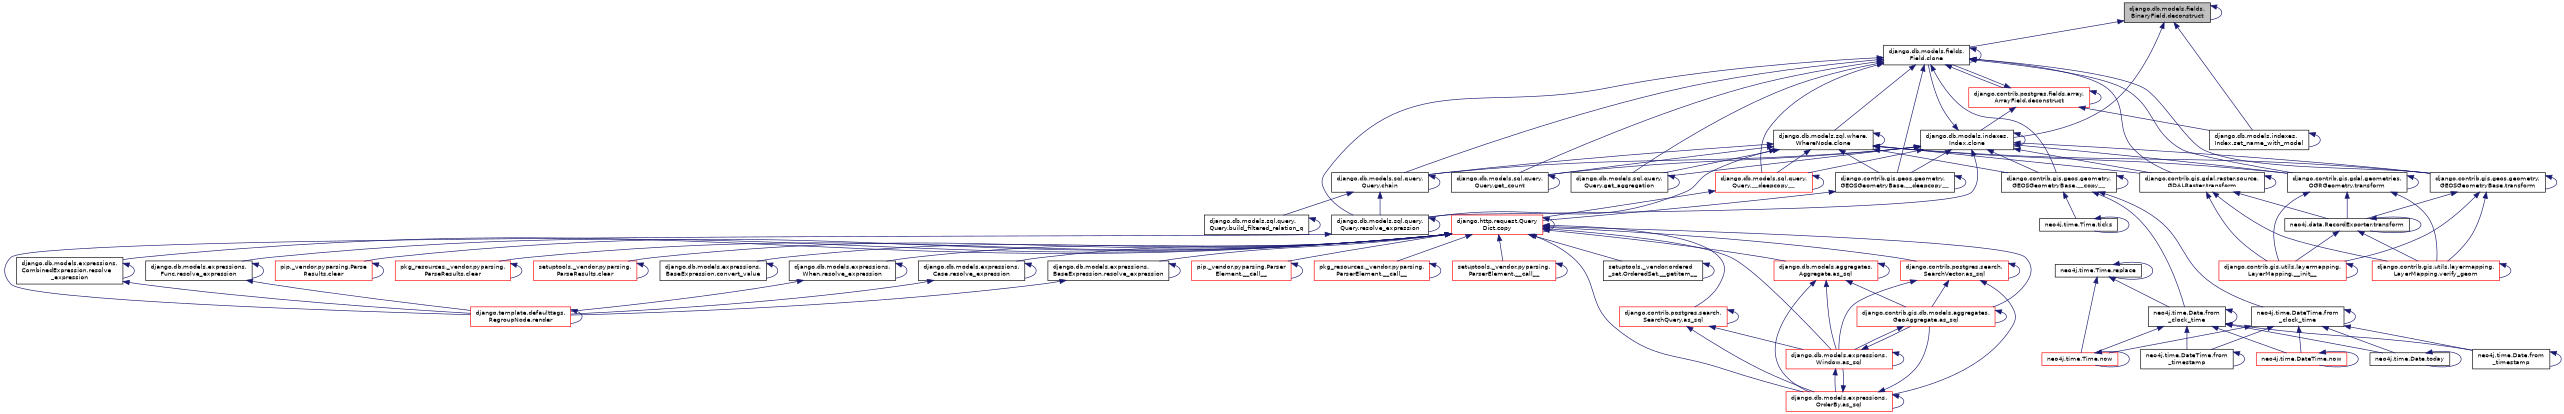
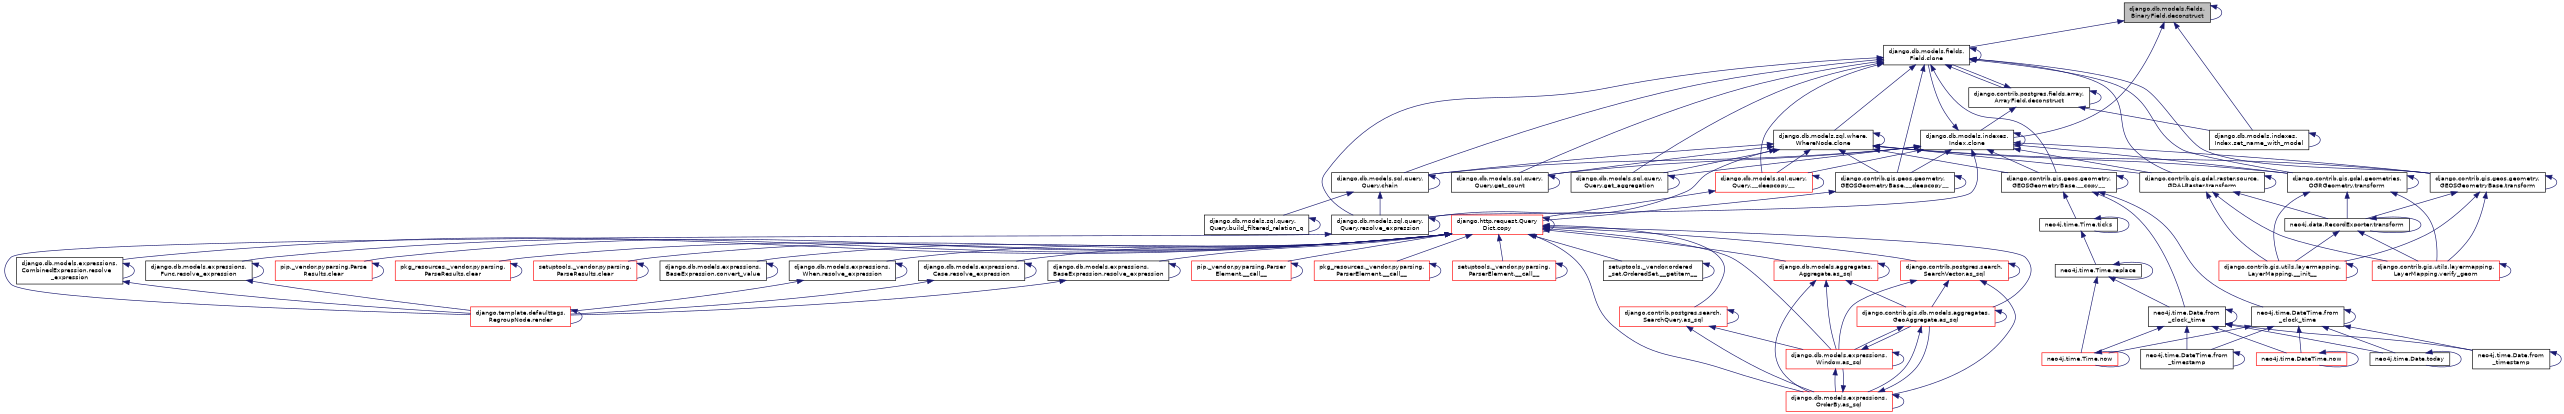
node "django.contrib.postgres.fields.array. ArrayField.deconstruct": color red -> black
edge "neo4j.time.Time.replace" -> "neo4j.time.Time.ticks": added
edge "django.db.models.expressions. OrderBy.as_sql" -> "django.contrib.gis.db.models.aggregates. GeoAggregate.as_sql": added
